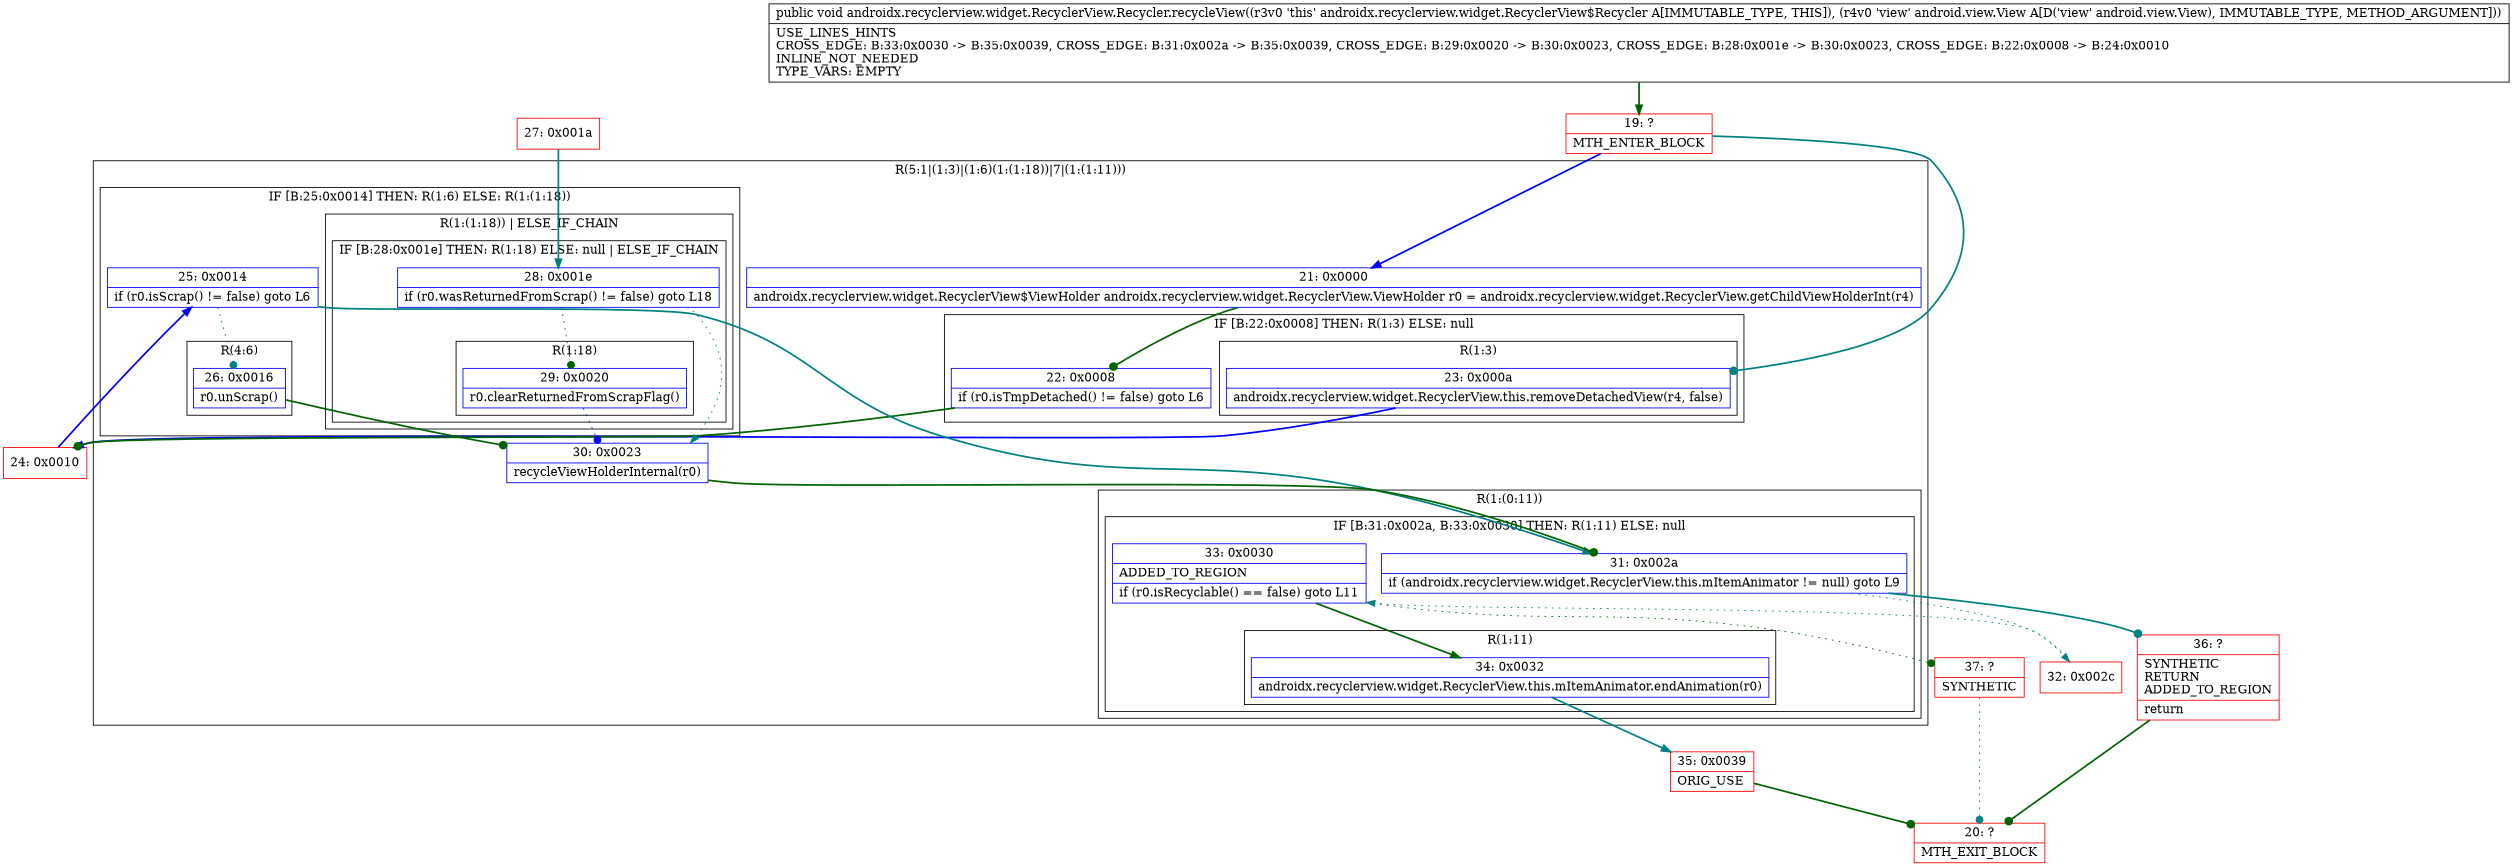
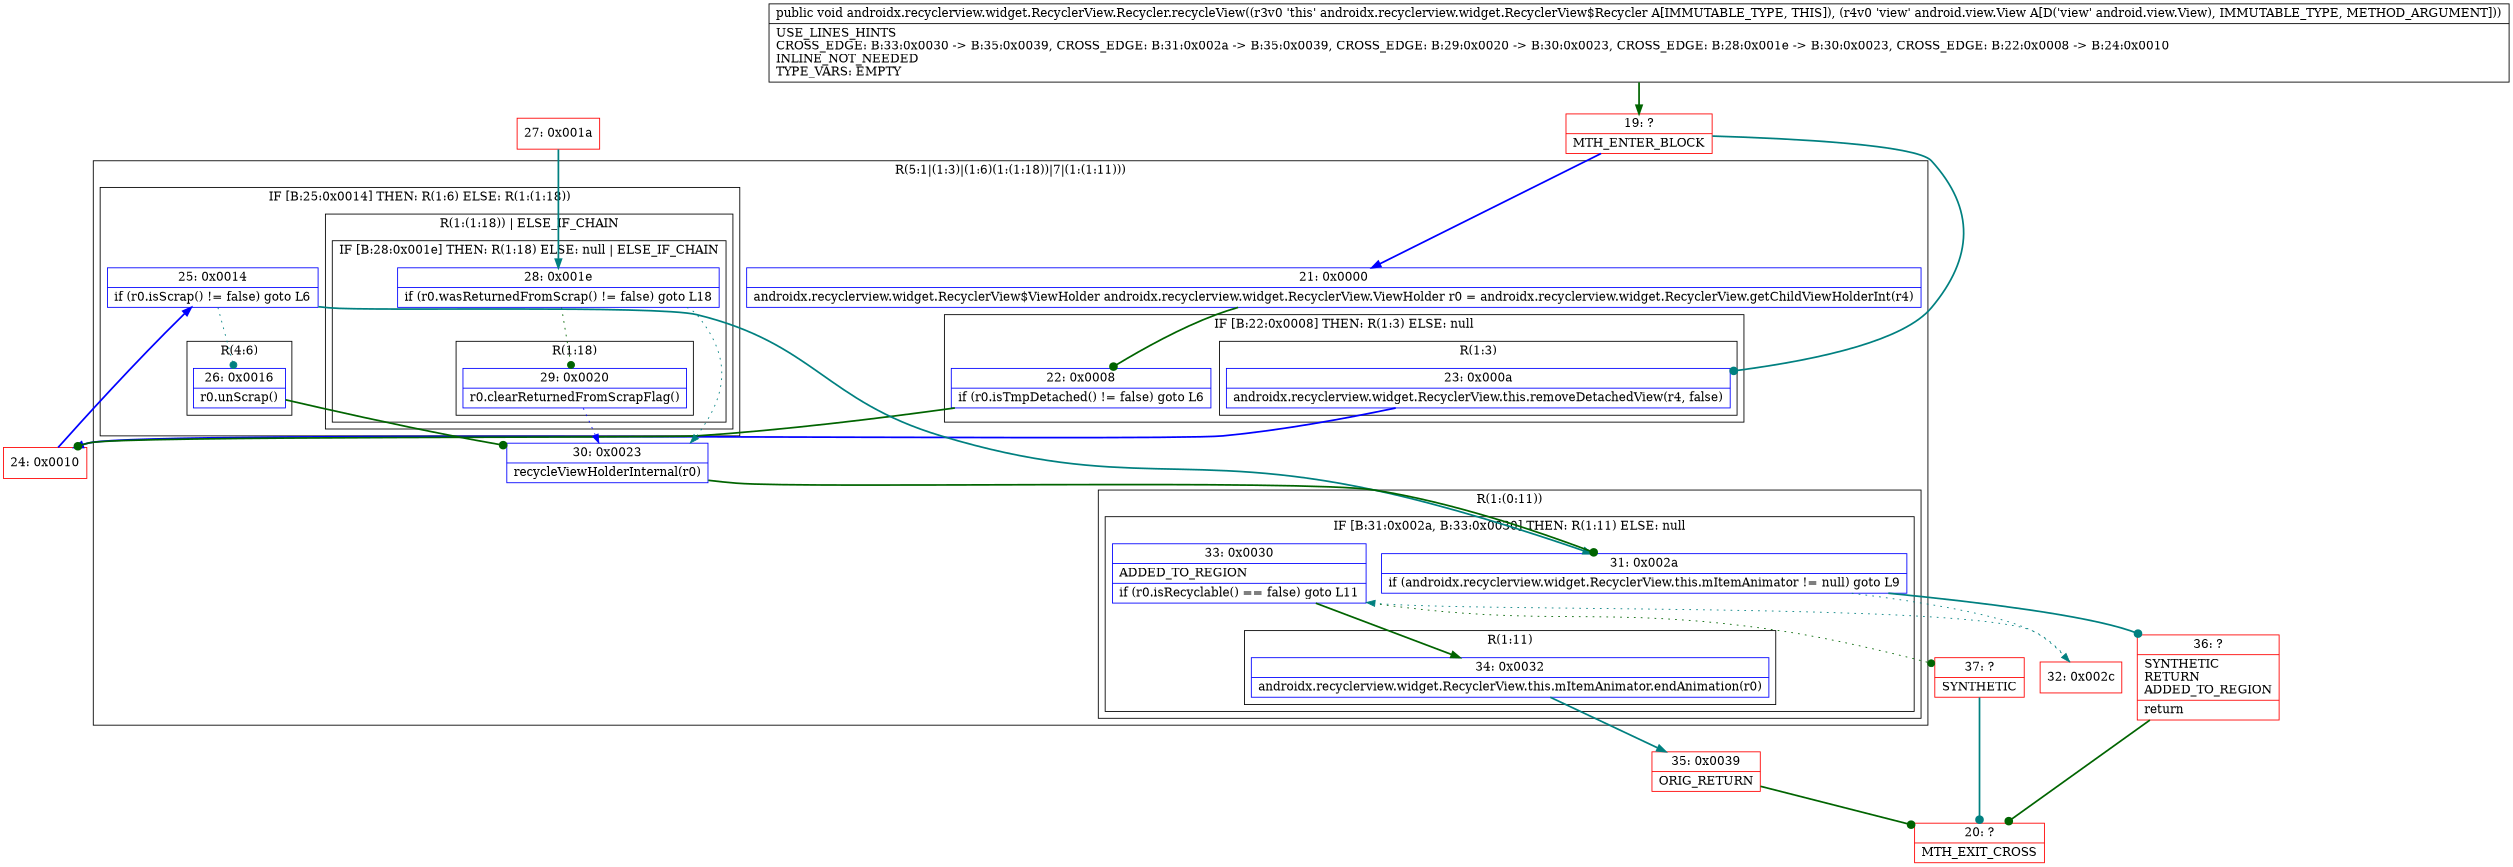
edge "29: 0x0020" -> "30: 0x0023": arrowhead dot -> normal
edge "37: ?" -> "20: ?": style dotted -> bold
node "35: 0x0039": text "ORIG_USE" -> "ORIG_RETURN"
node "20: ?": text "MTH_EXIT_BLOCK" -> "MTH_EXIT_CROSS"
